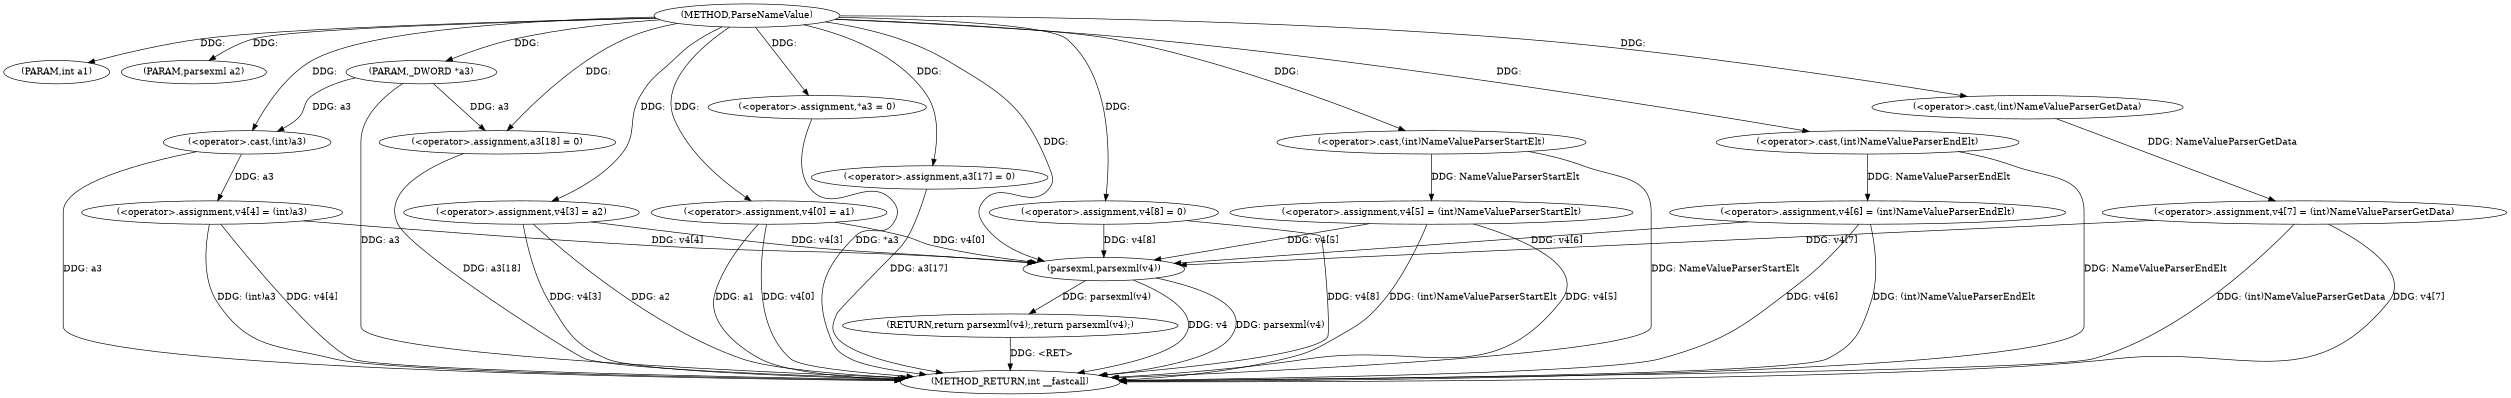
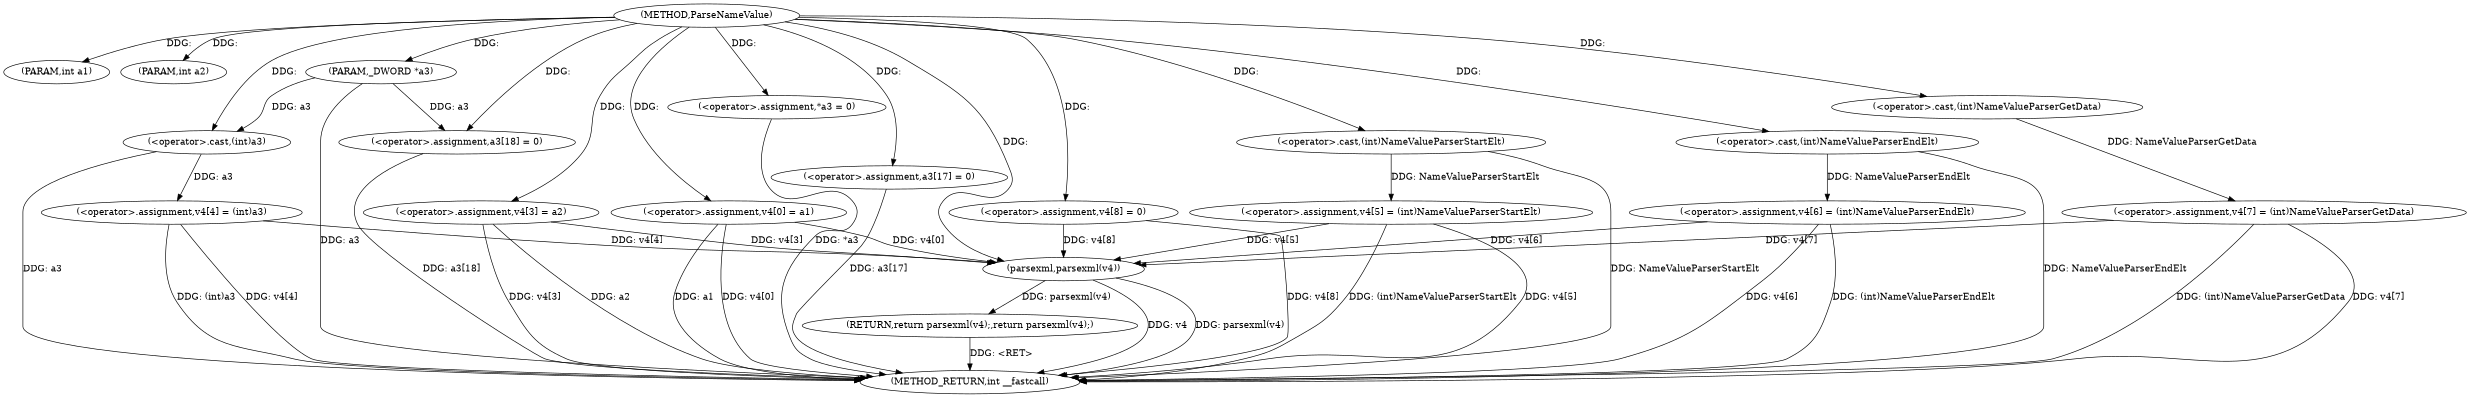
node "(PARAM,parsexml a2)": label "(PARAM,parsexml a2)" -> "(PARAM,int a2)"
